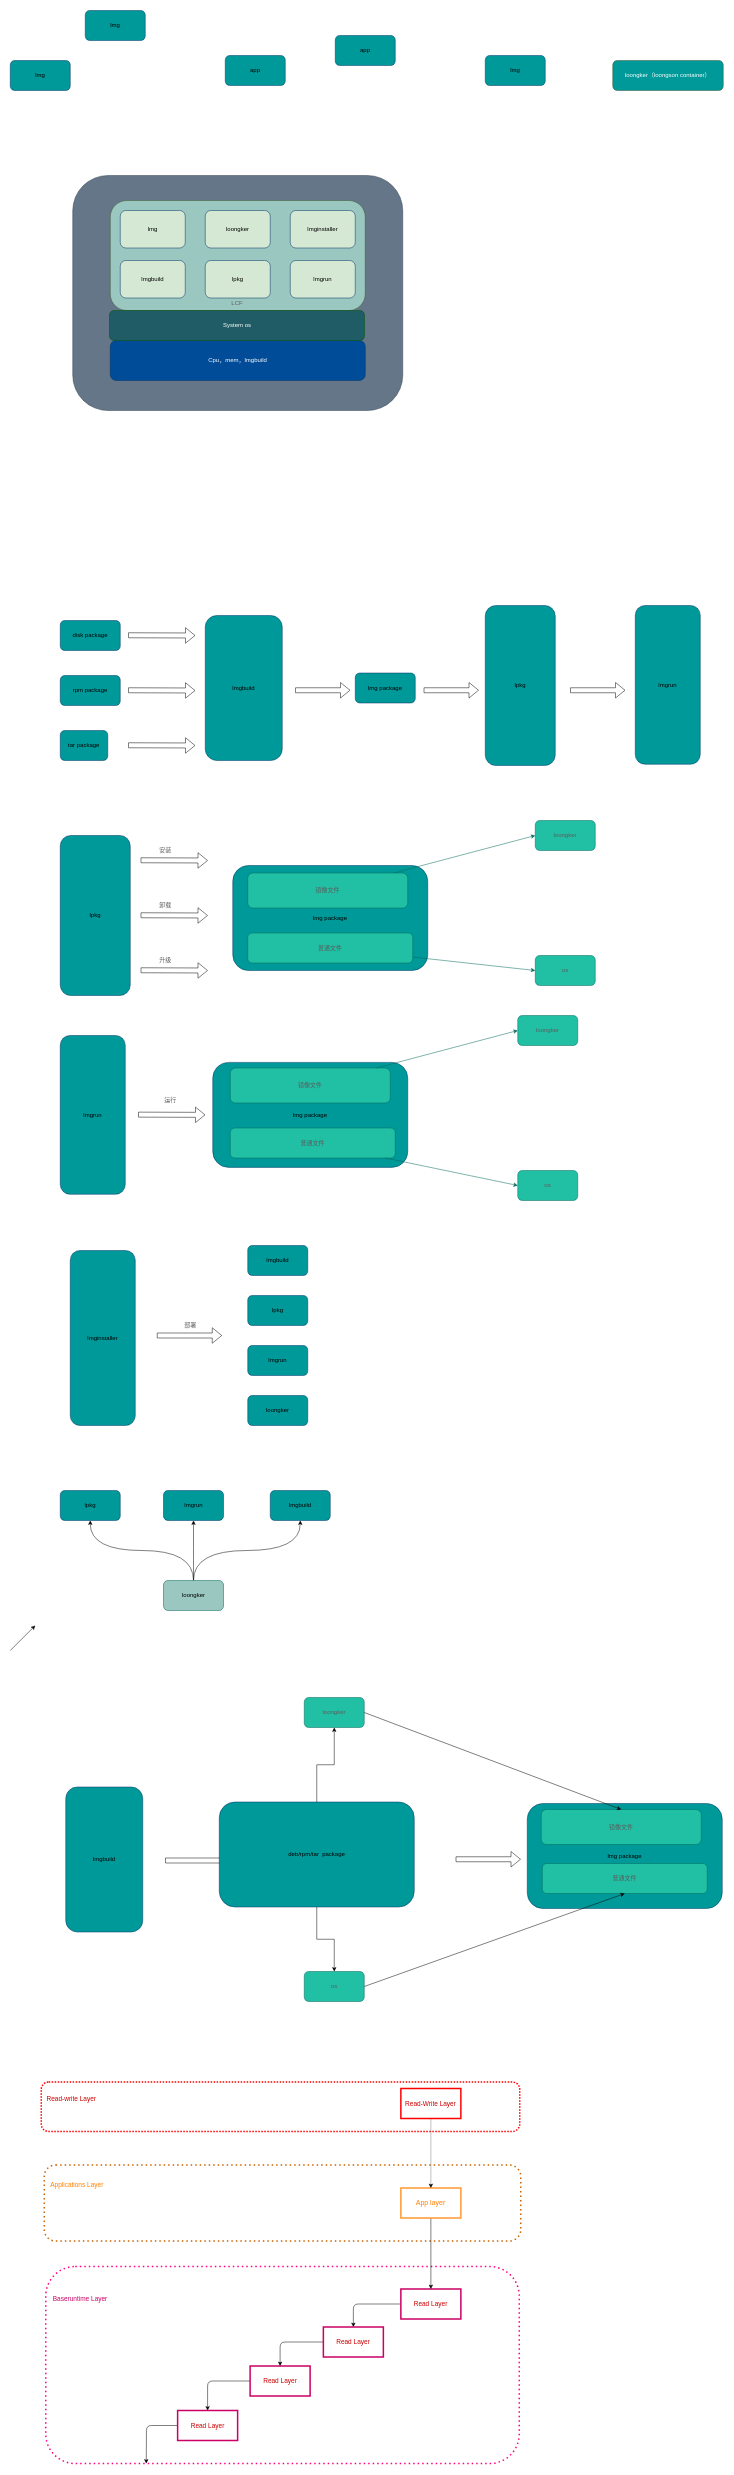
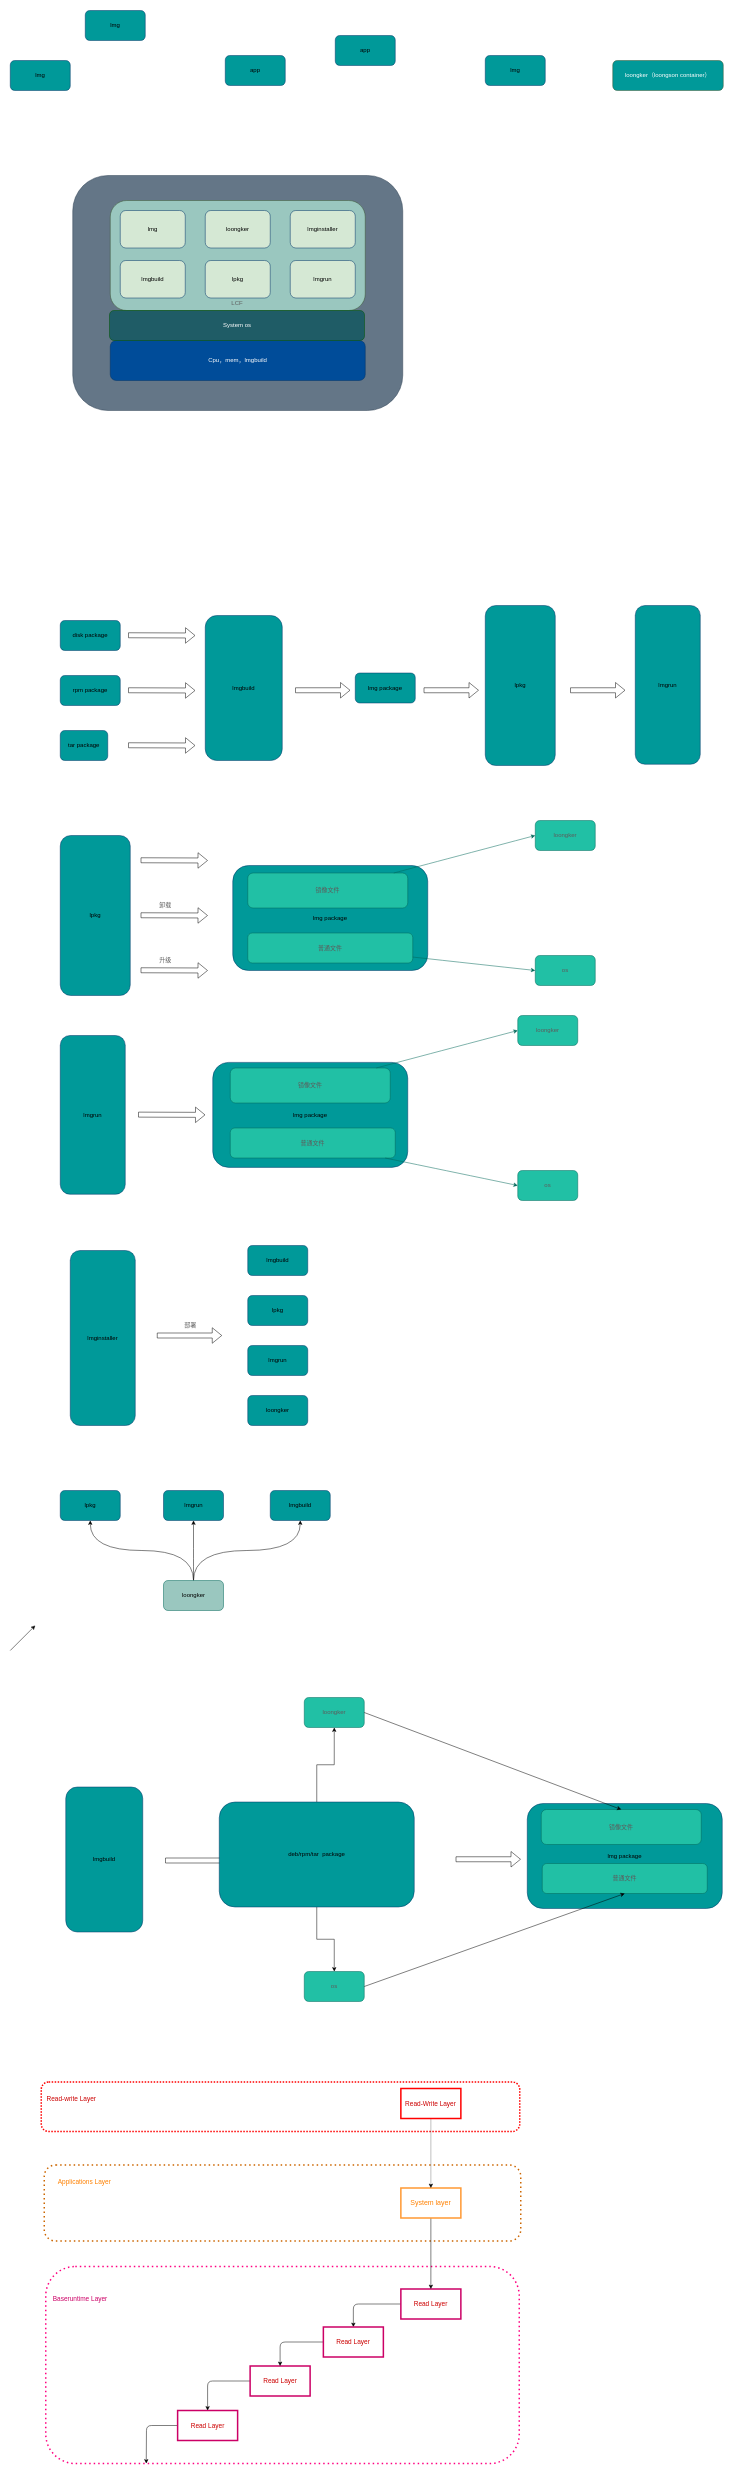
node "安装": removed
node "运行": removed
node "Applications Layer": moved (77, 2184) -> (85, 2182)
node "App layer": label "App layer" -> "System layer"
